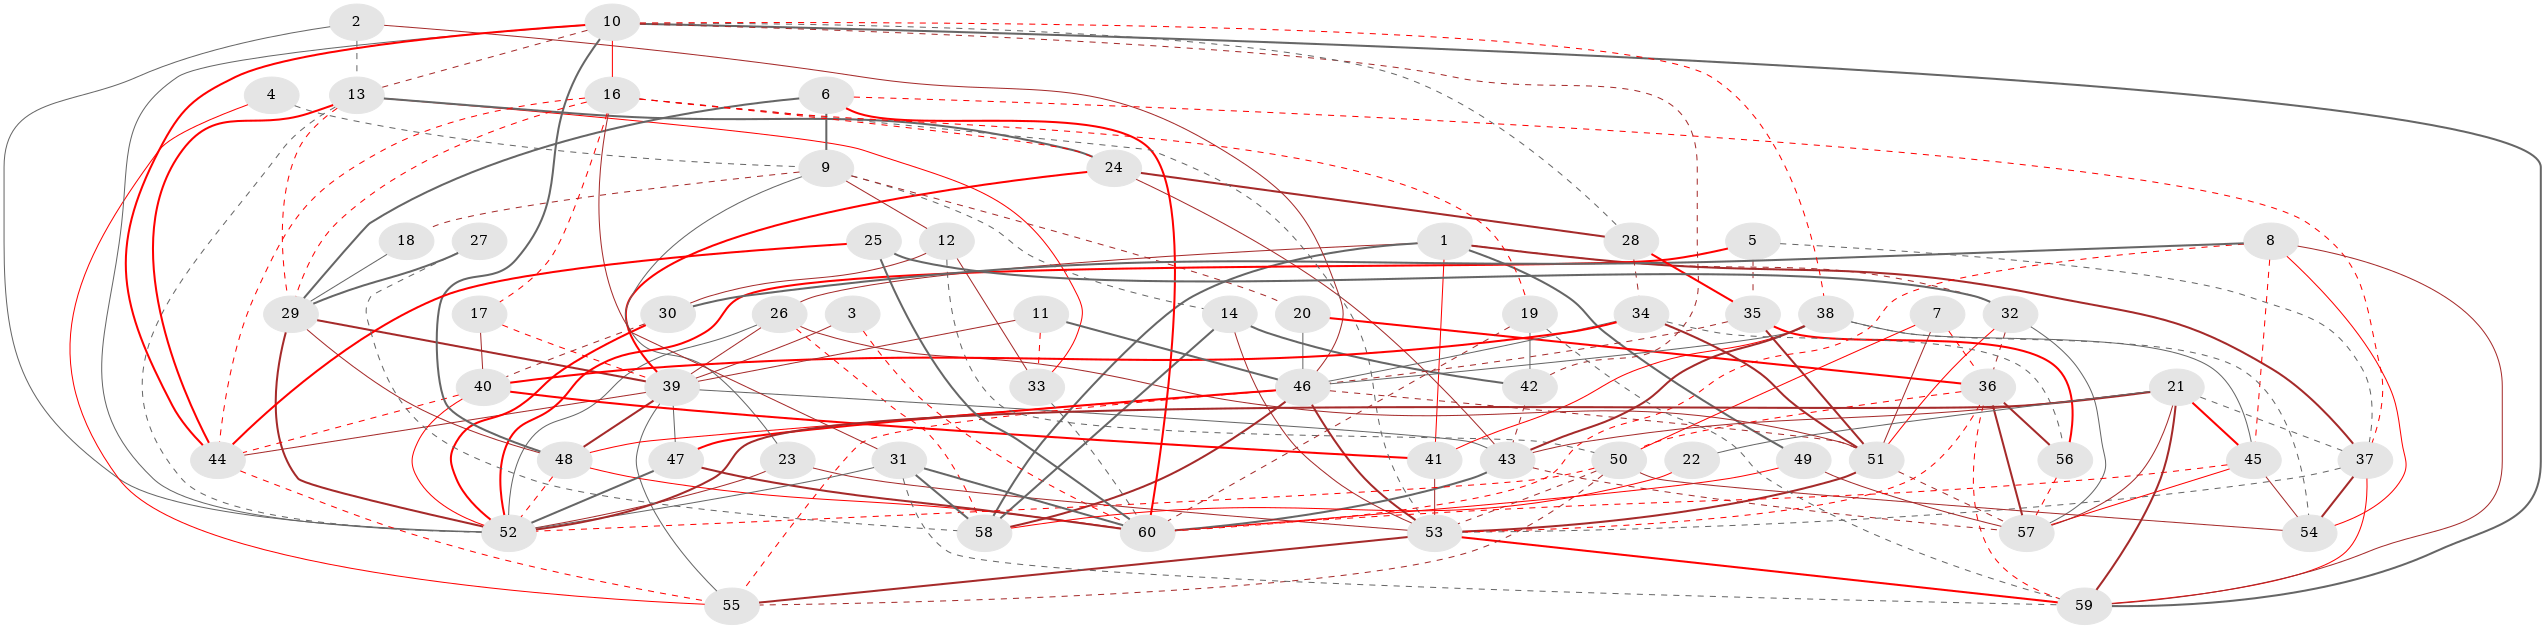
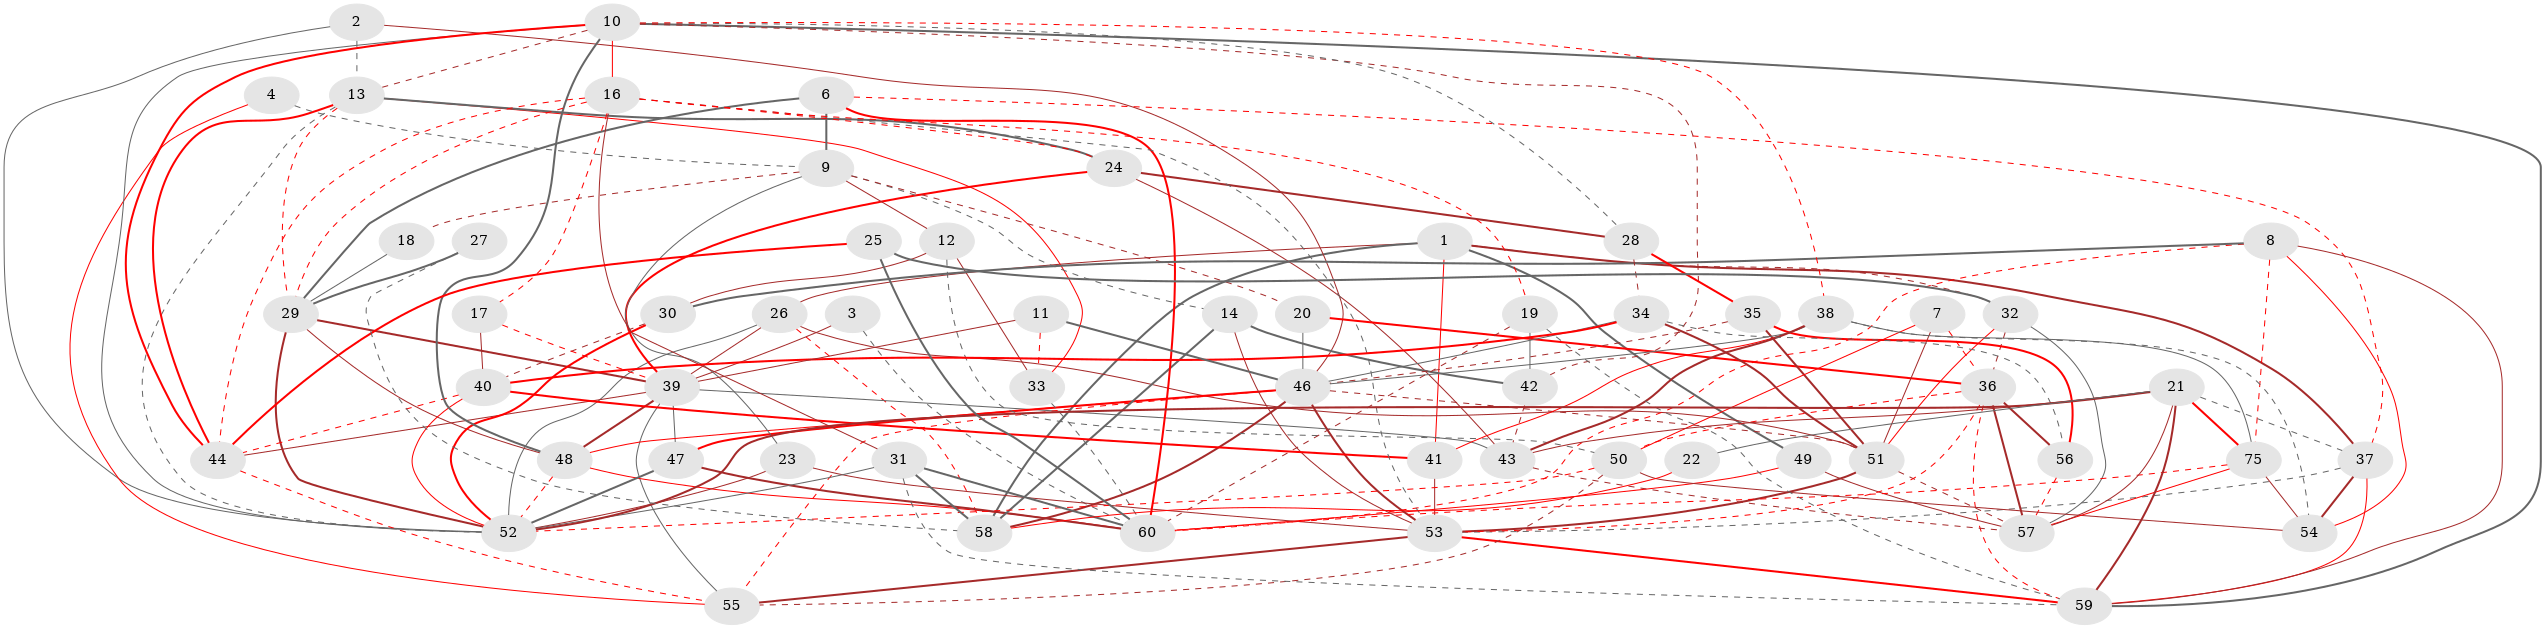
node "5": removed
edge "3" -- "60": color red -> gray40
node "45": label "45" -> "75"
edge "50" -- "53": removed
edge "43" -- "60": removed
